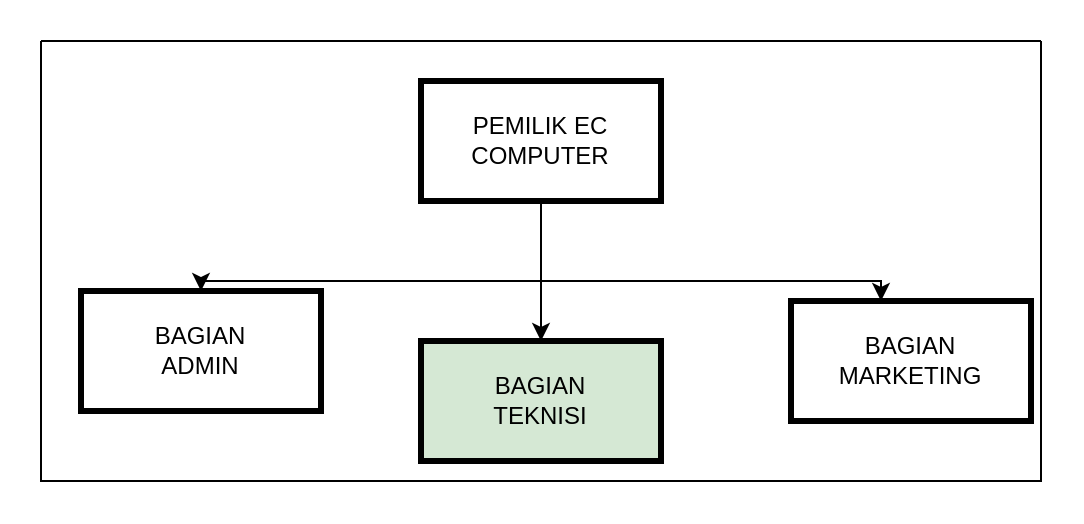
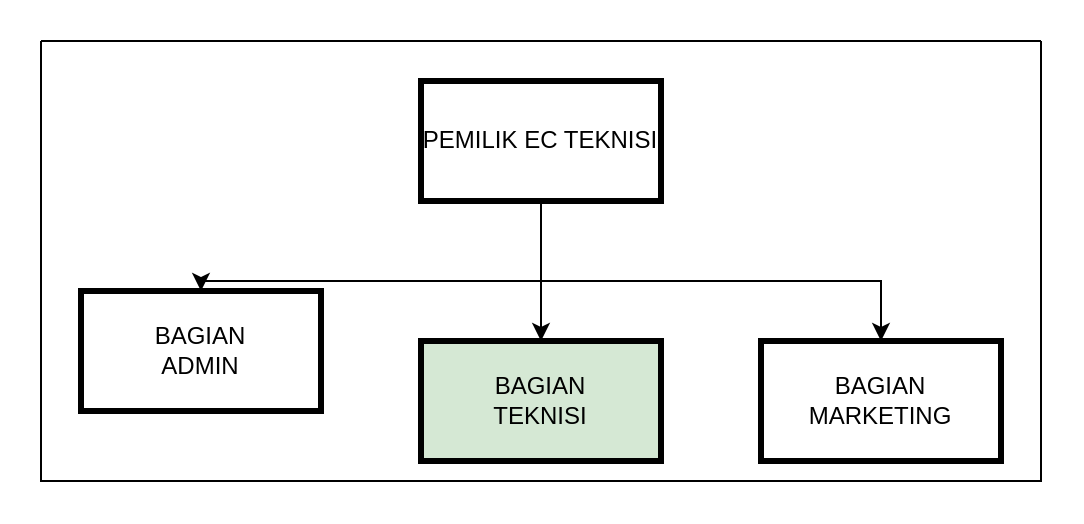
node "PEMILIK EC COMPUTER": label "PEMILIK EC COMPUTER" -> "PEMILIK EC TEKNISI"
node "BAGIAN MARKETING": moved (911, 361) -> (881, 401)
